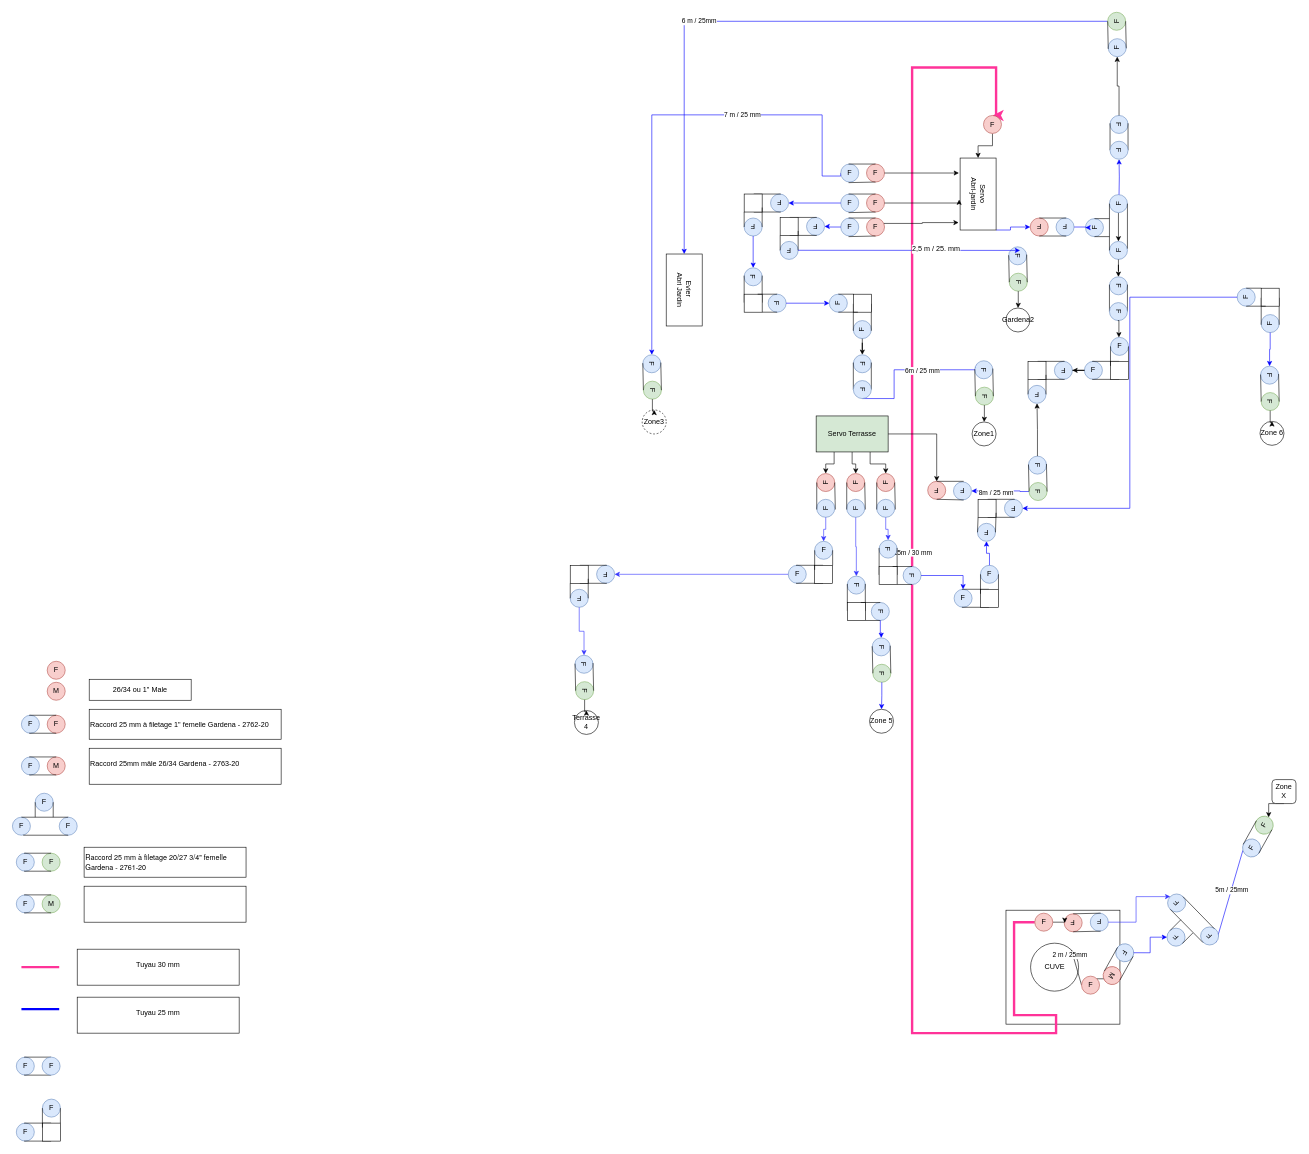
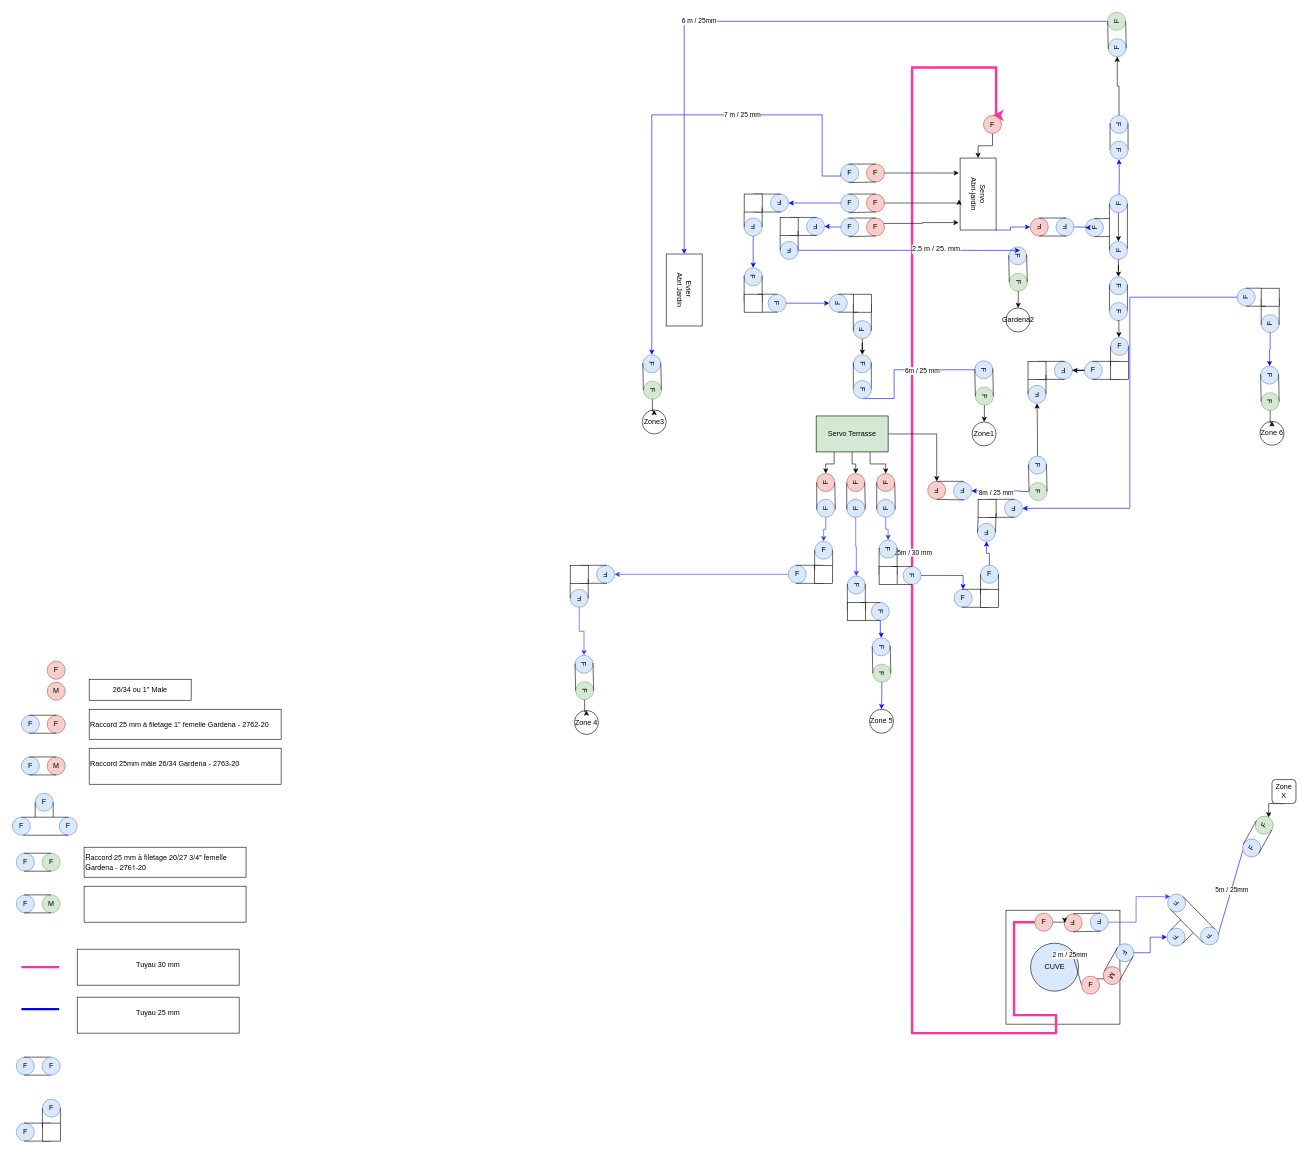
node "Zone3": style dashed -> solid
node "Terrasse 4": label "Terrasse 4" -> "Zone 4"
node "CUVE": fillcolor #ffffff -> #dae8fc
